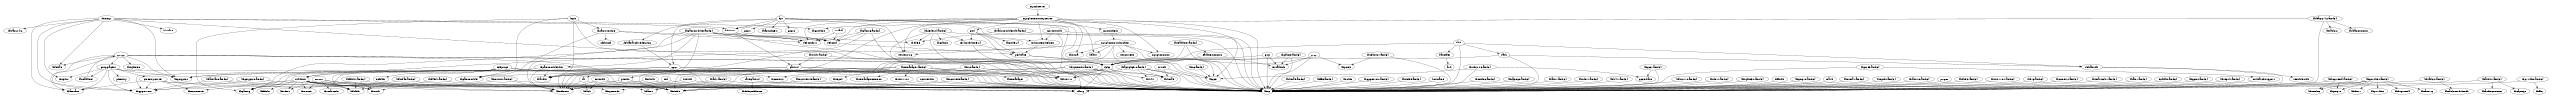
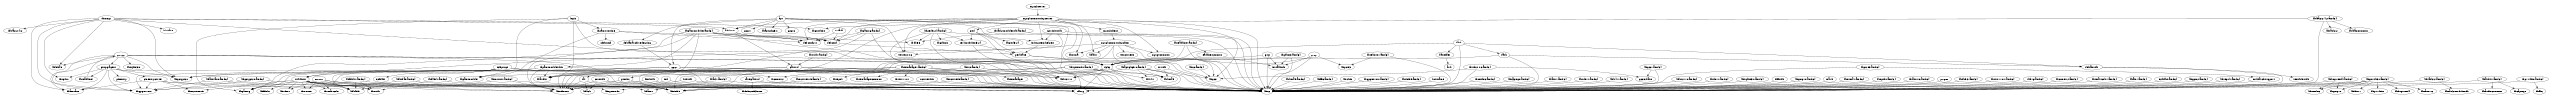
edge "libuuid1:amd64" -> "libc6": removed
edge "util-linux" -> "libsmartcols1": added
